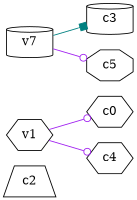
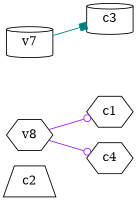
node "c5": removed
node "c0": label "c0" -> "c1"
node "v1": label "v1" -> "v8"
